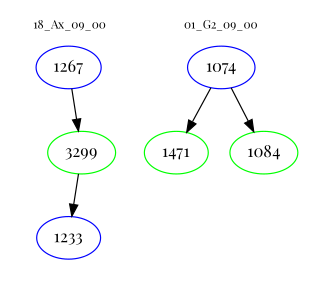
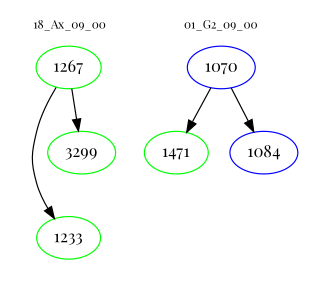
node "1267": color blue -> green
node "1074": label "1074" -> "1070"
node "1084": color green -> blue
edge "3299" -> "1233": now "1267" -> "1233"
node "1233": color blue -> green
